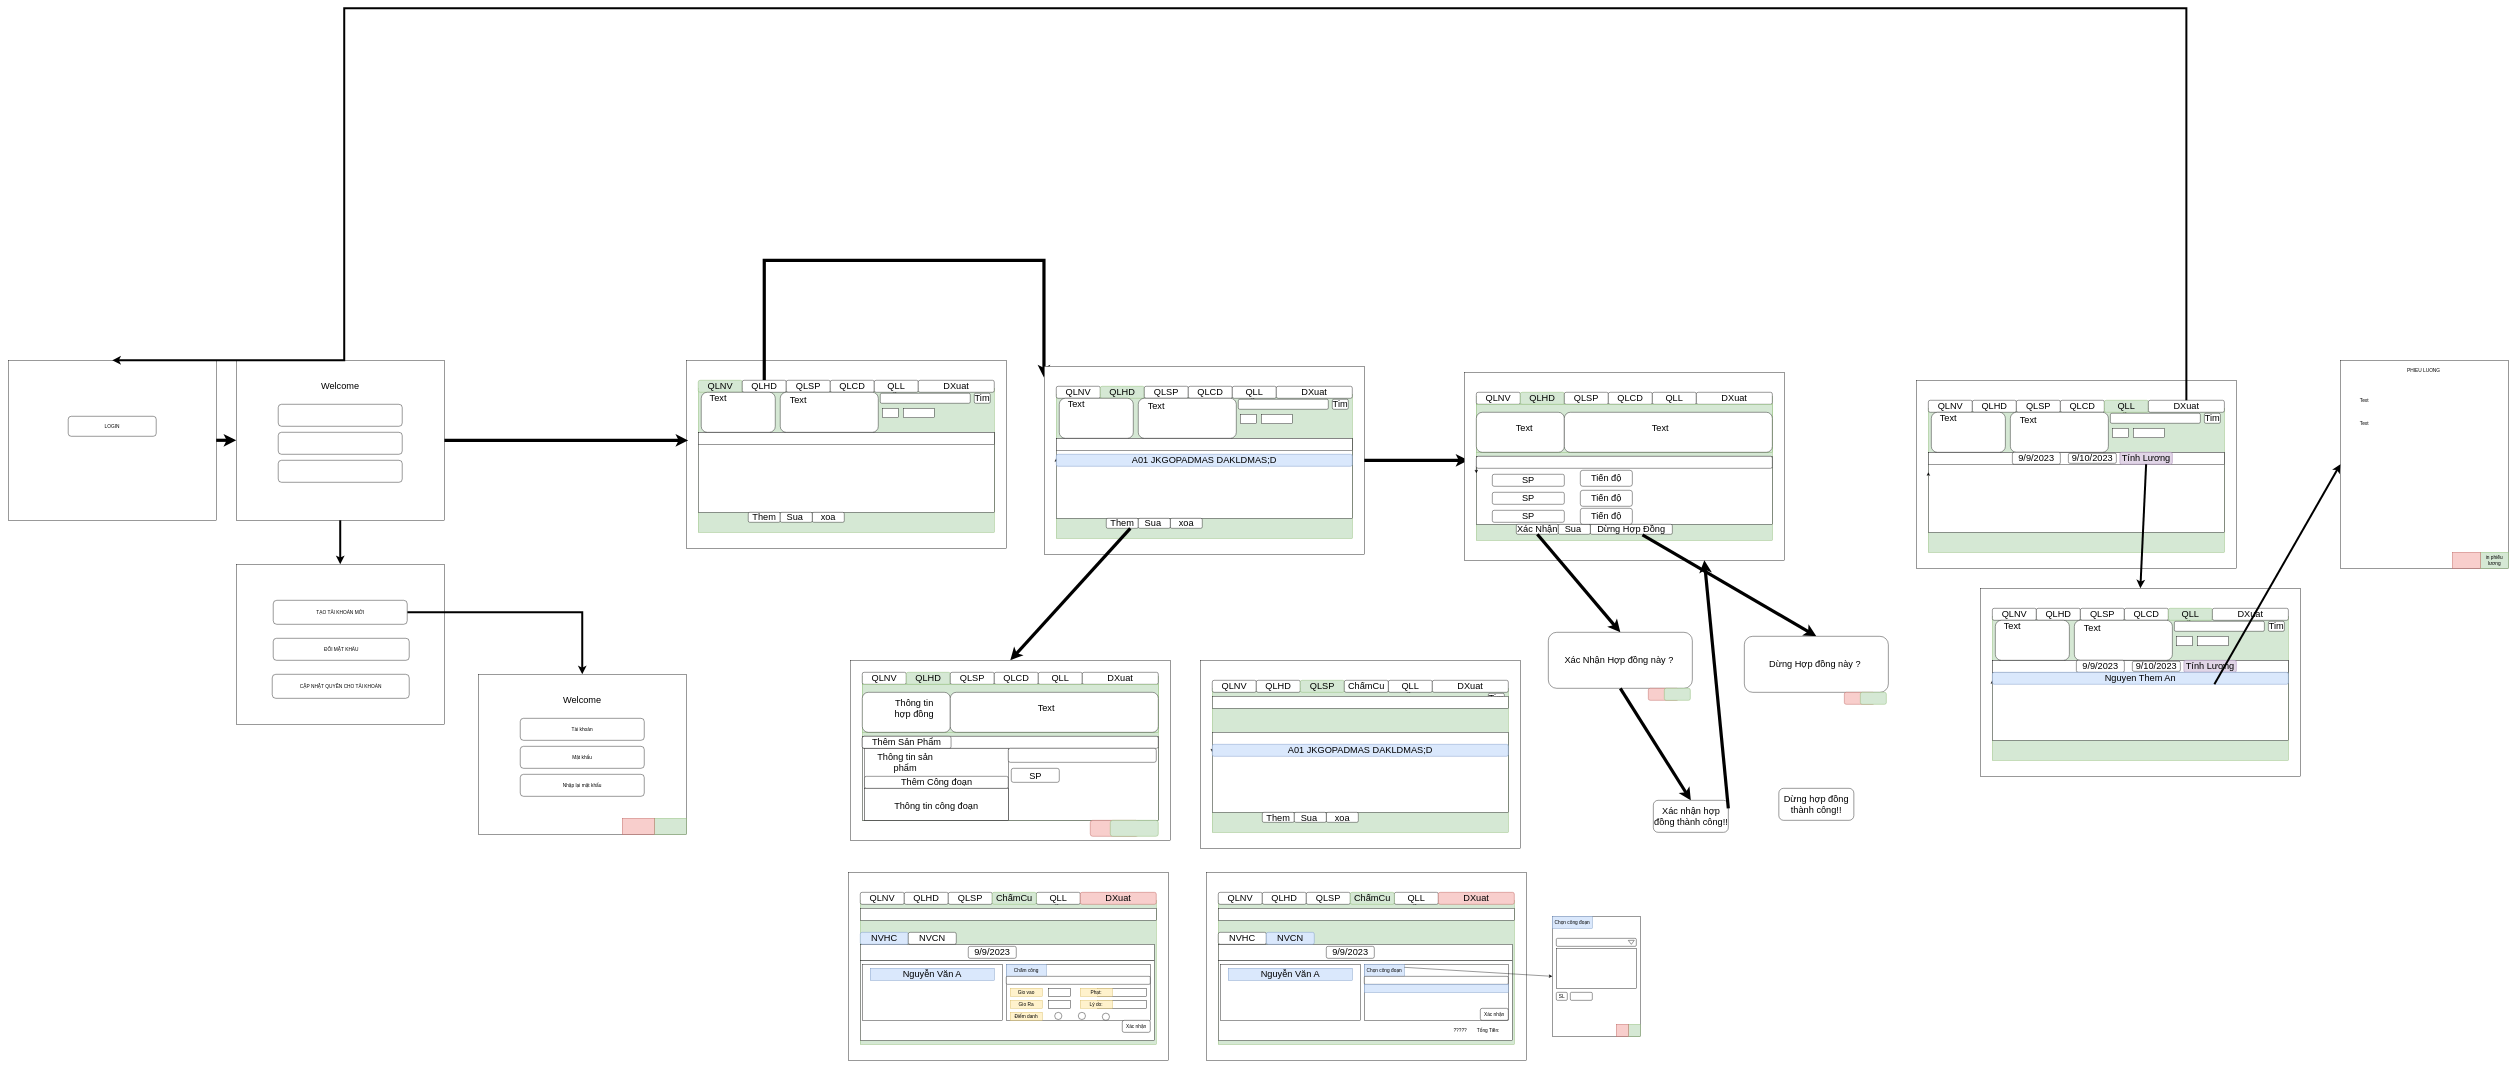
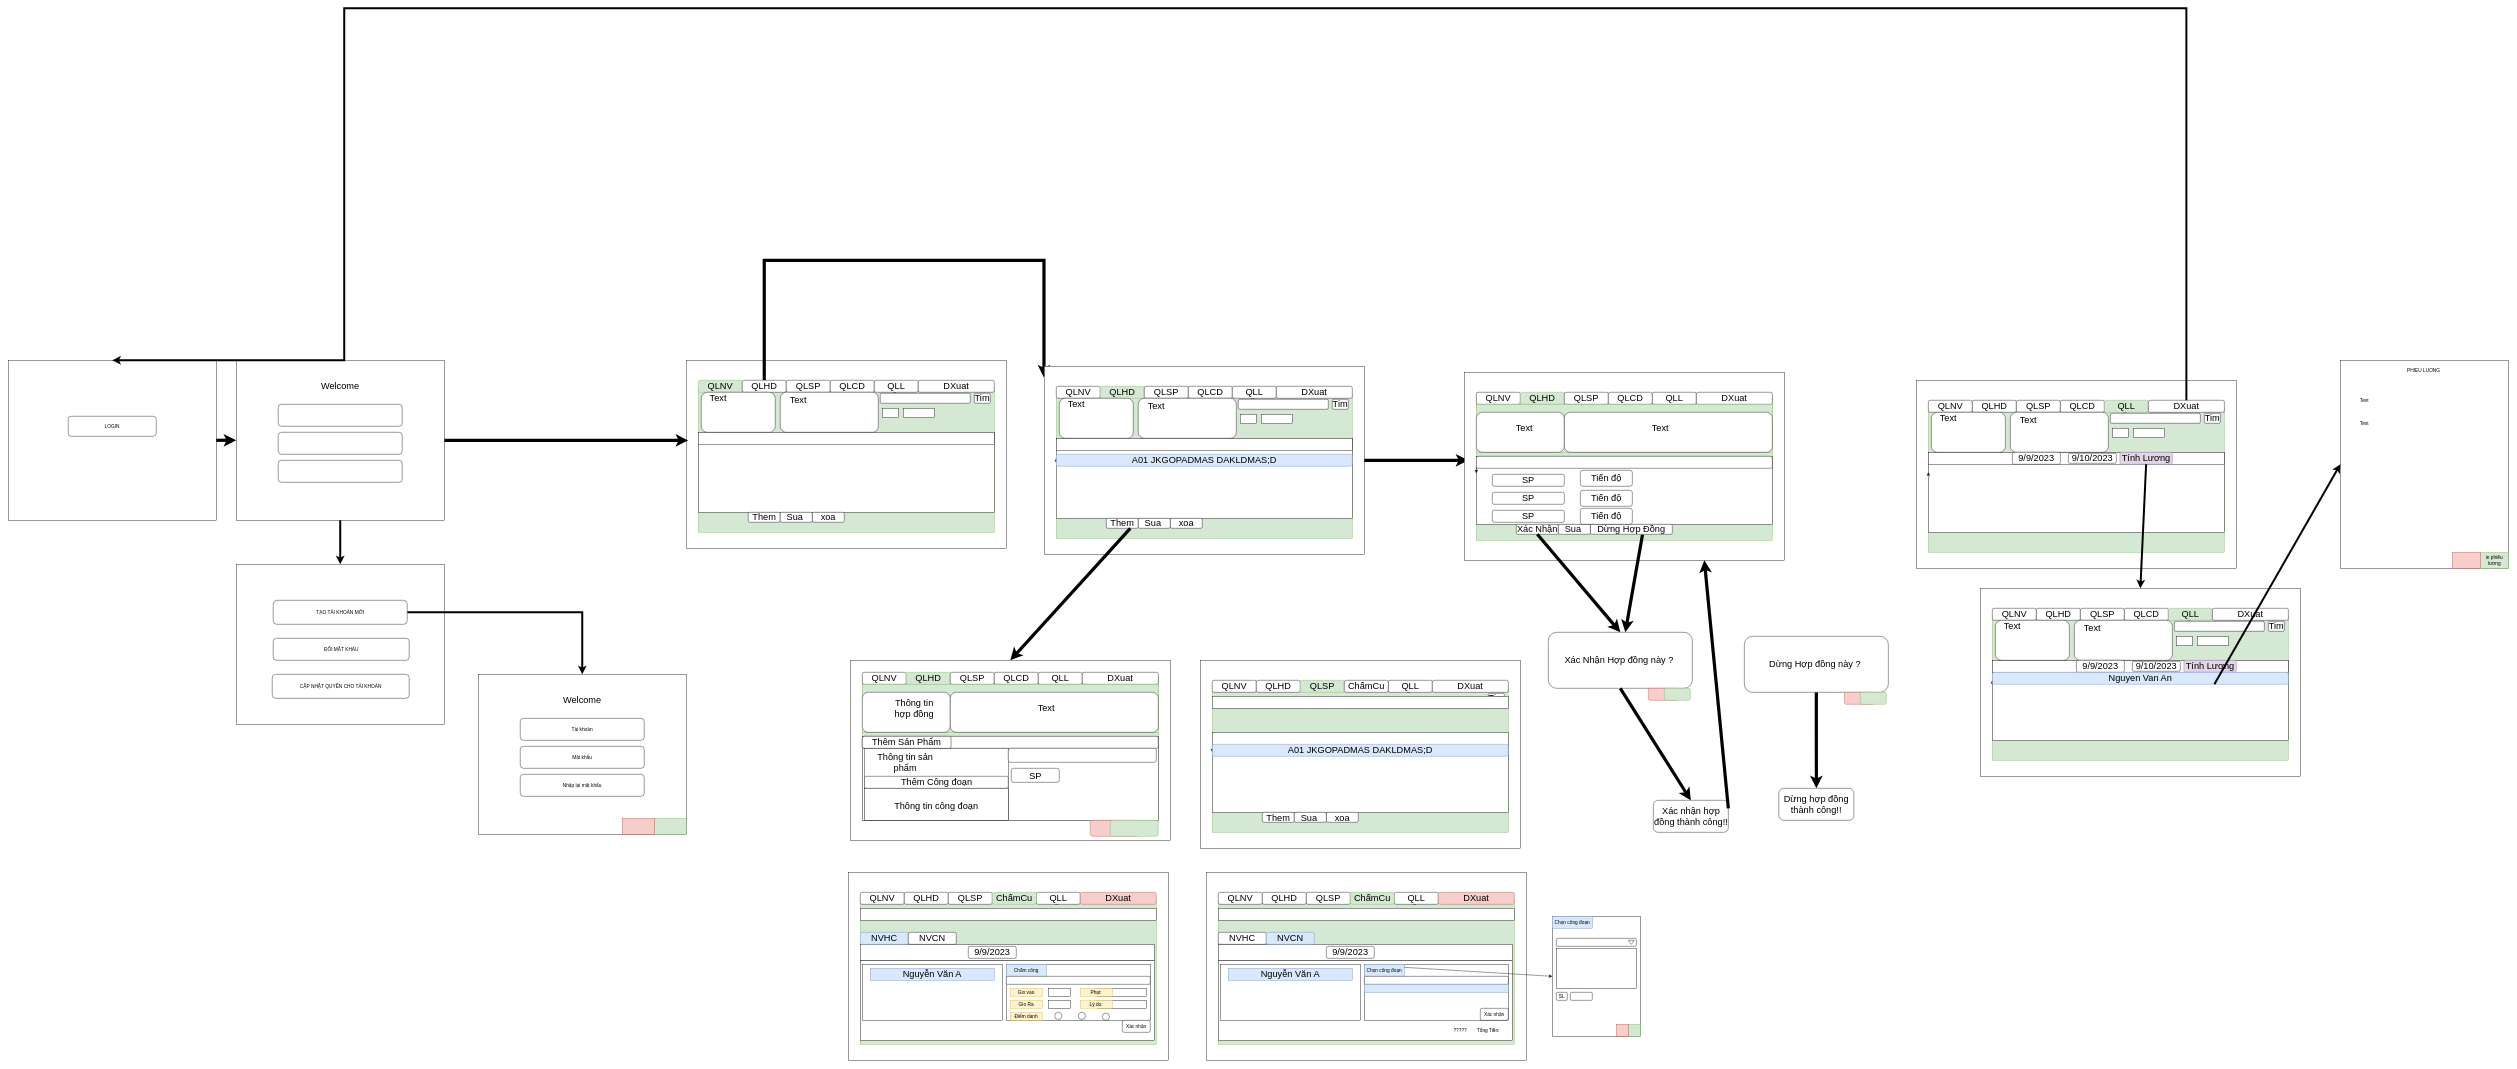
edge "Dừng Hợp Đồng" -> "Dừng Hợp đồng này ?": now "Dừng Hợp Đồng" -> "Xác Nhận Hợp đồng này ?"
node "Nguyen Them An": label "Nguyen Them An" -> "Nguyen Van An"
edge "Dừng Hợp đồng này ?" -> "Dừng hợp đồng thành công!!": added
